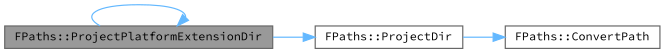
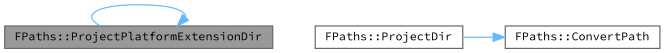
edge "FPaths::ProjectPlatformExtensionDir" -> "FPaths::ProjectDir": removed
